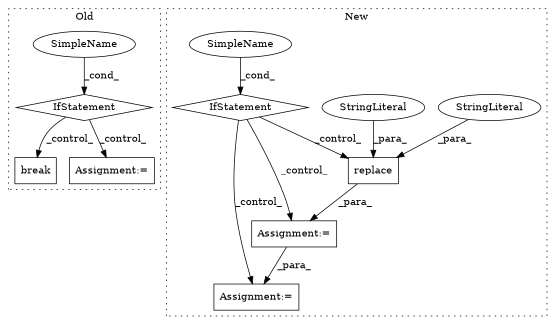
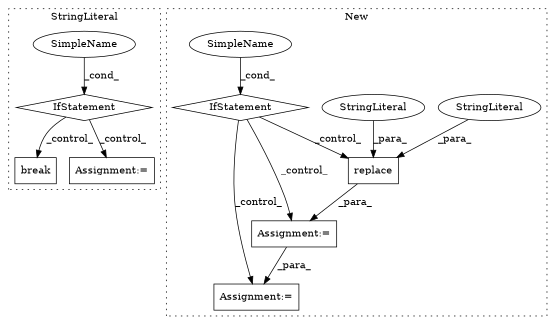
cluster "Old": label "Old" -> "StringLiteral"
